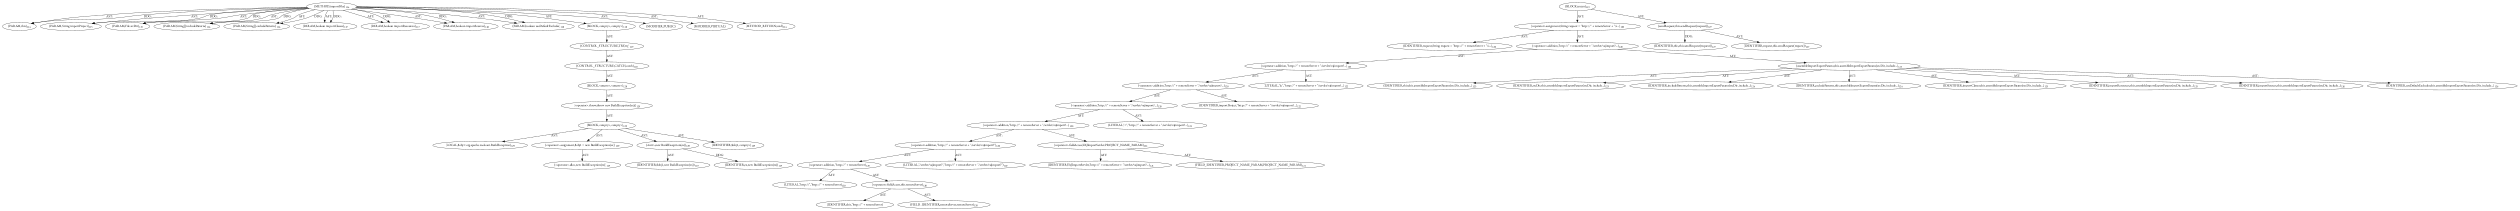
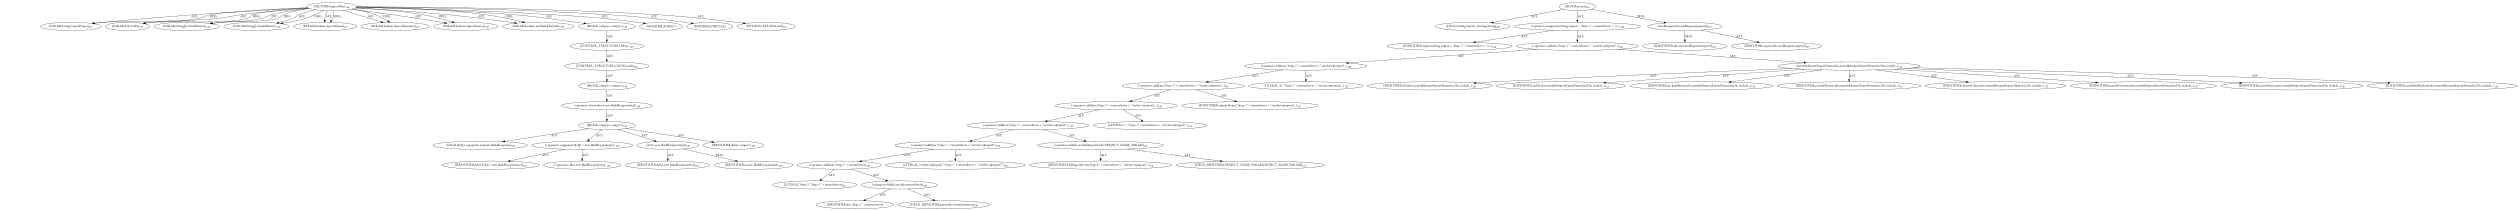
edge "(BLOCK,try,try)" -> "(sendRequest,this.sendRequest(request))": label "AST: " -> "DDG: "
node "(PARAM,this)": removed
node "(LOCAL,String request: java.lang.String)": added
node "(IDENTIFIER,$obj1,$obj1 = new BuildException(ex))": added
